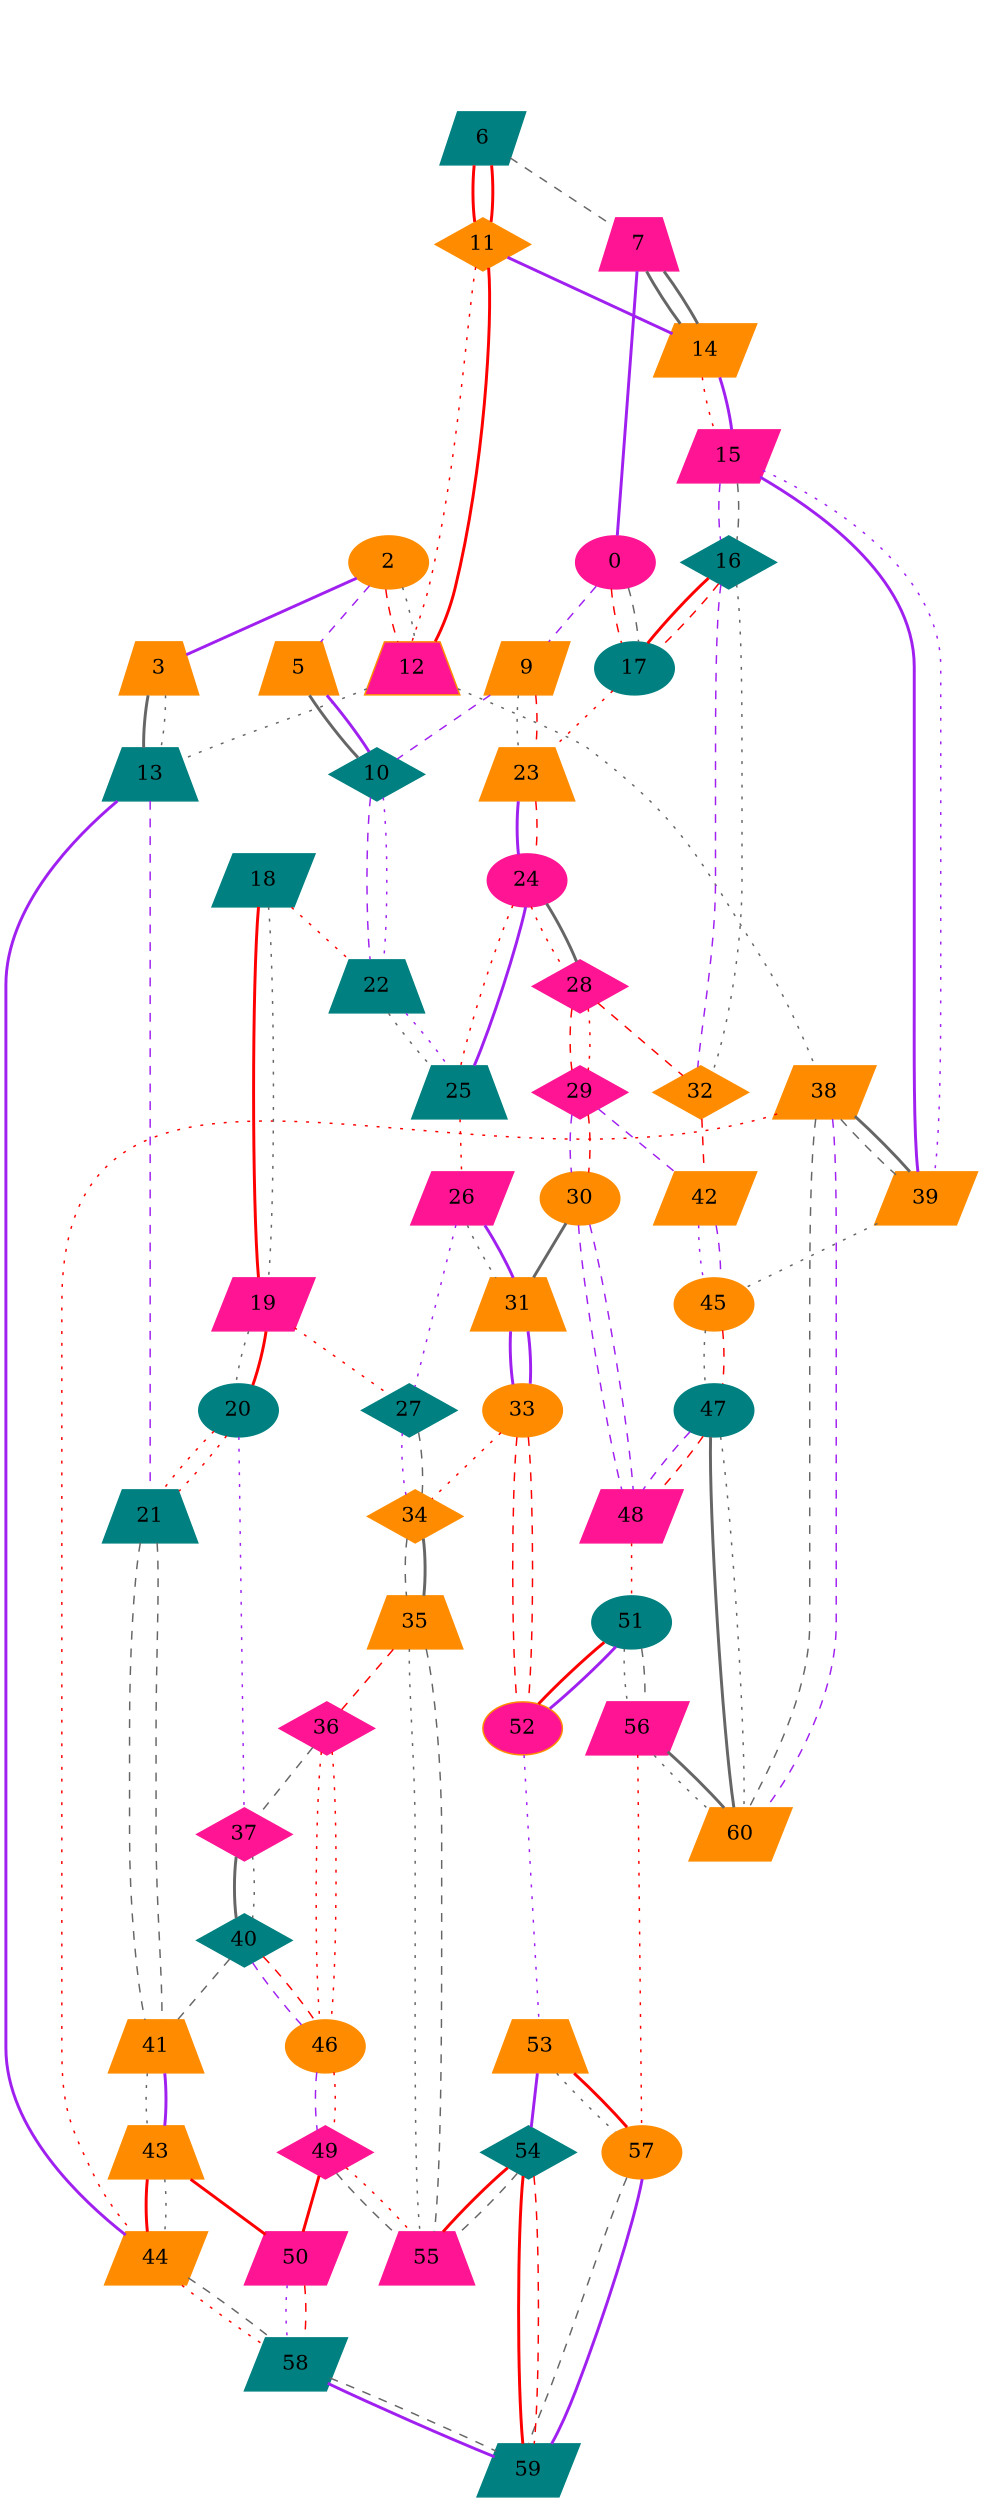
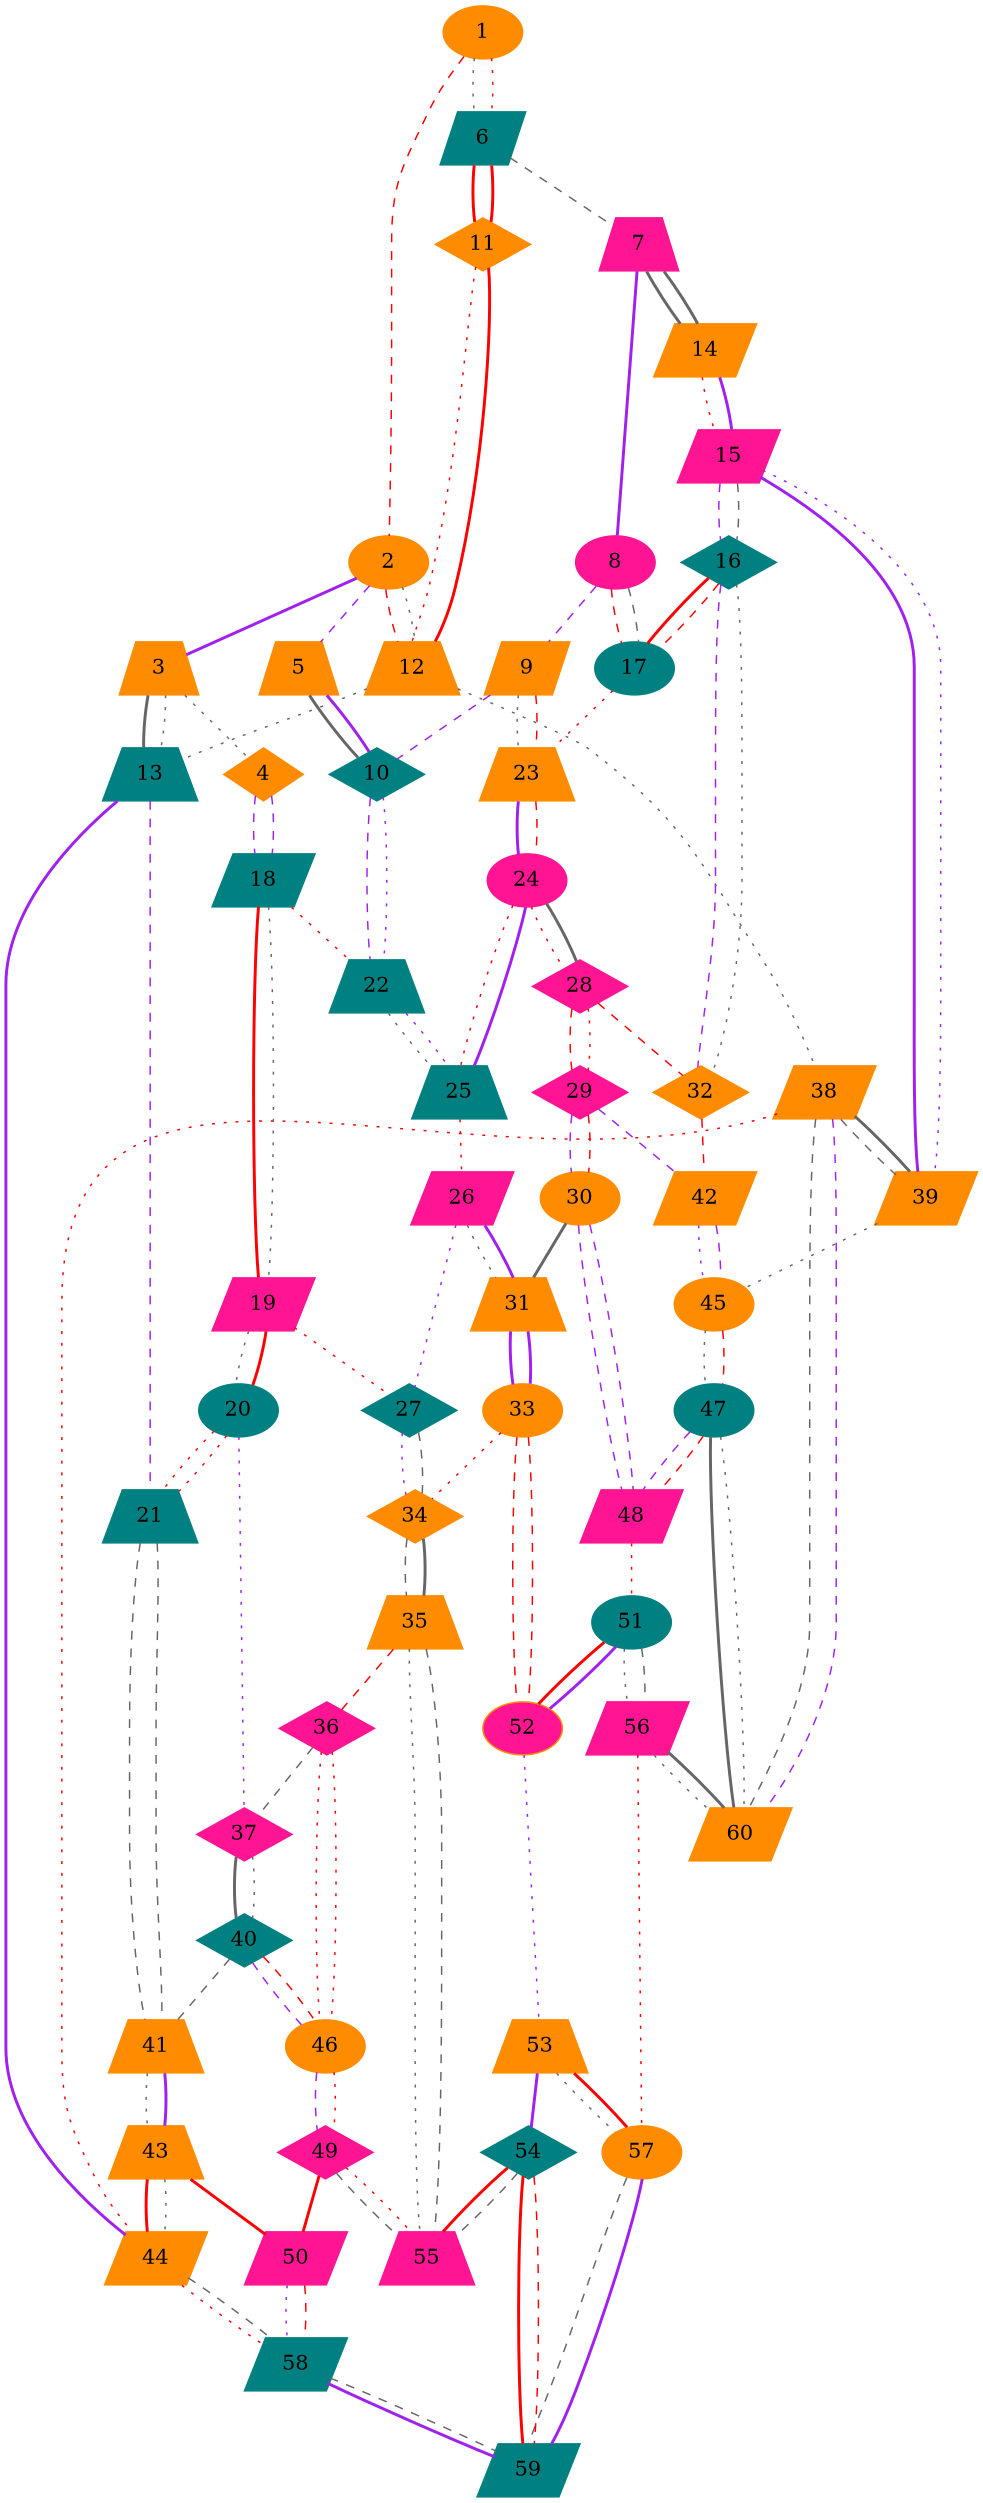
node "1": added
edge "11" -- "14": removed
node "0": label "0" -> "8"
node "12": fillcolor deeppink -> darkorange
node "4": added
